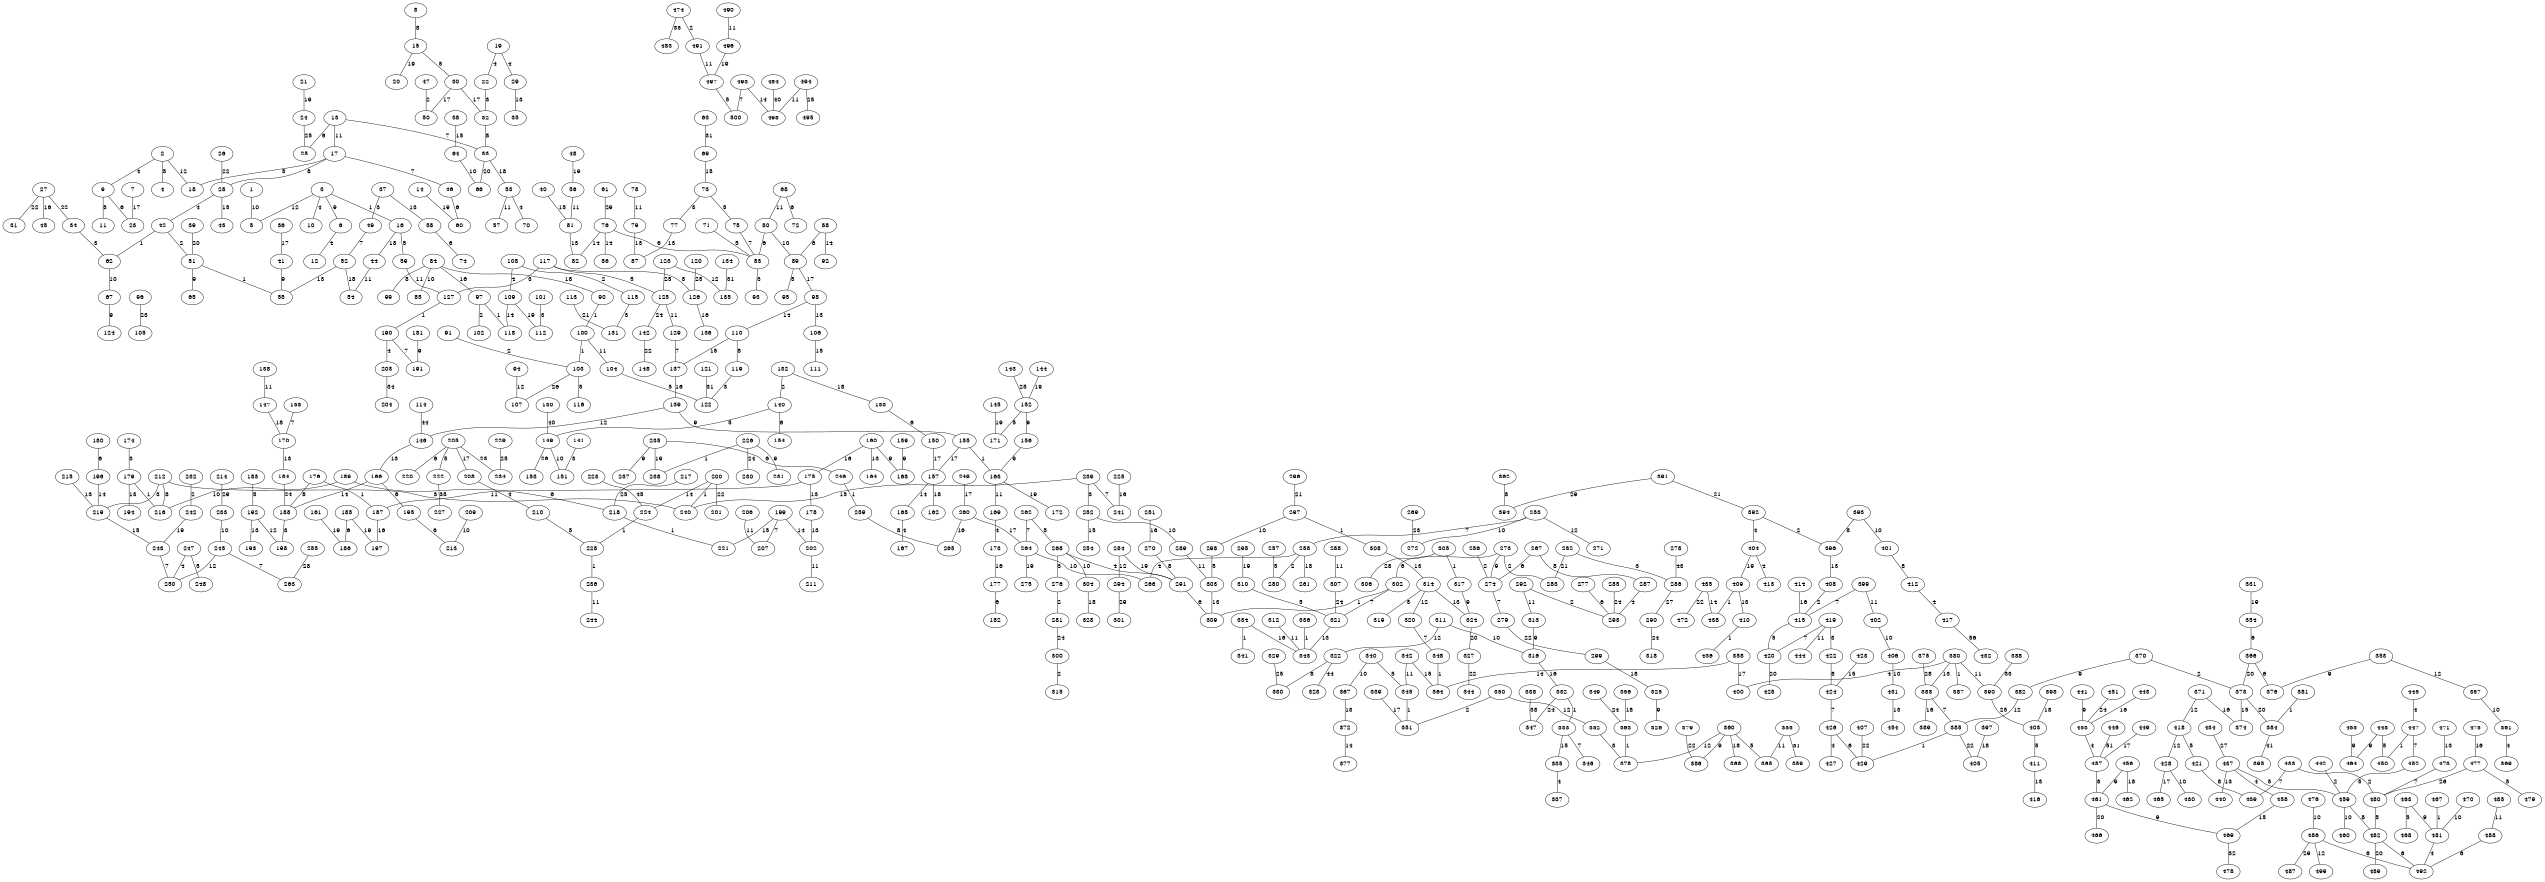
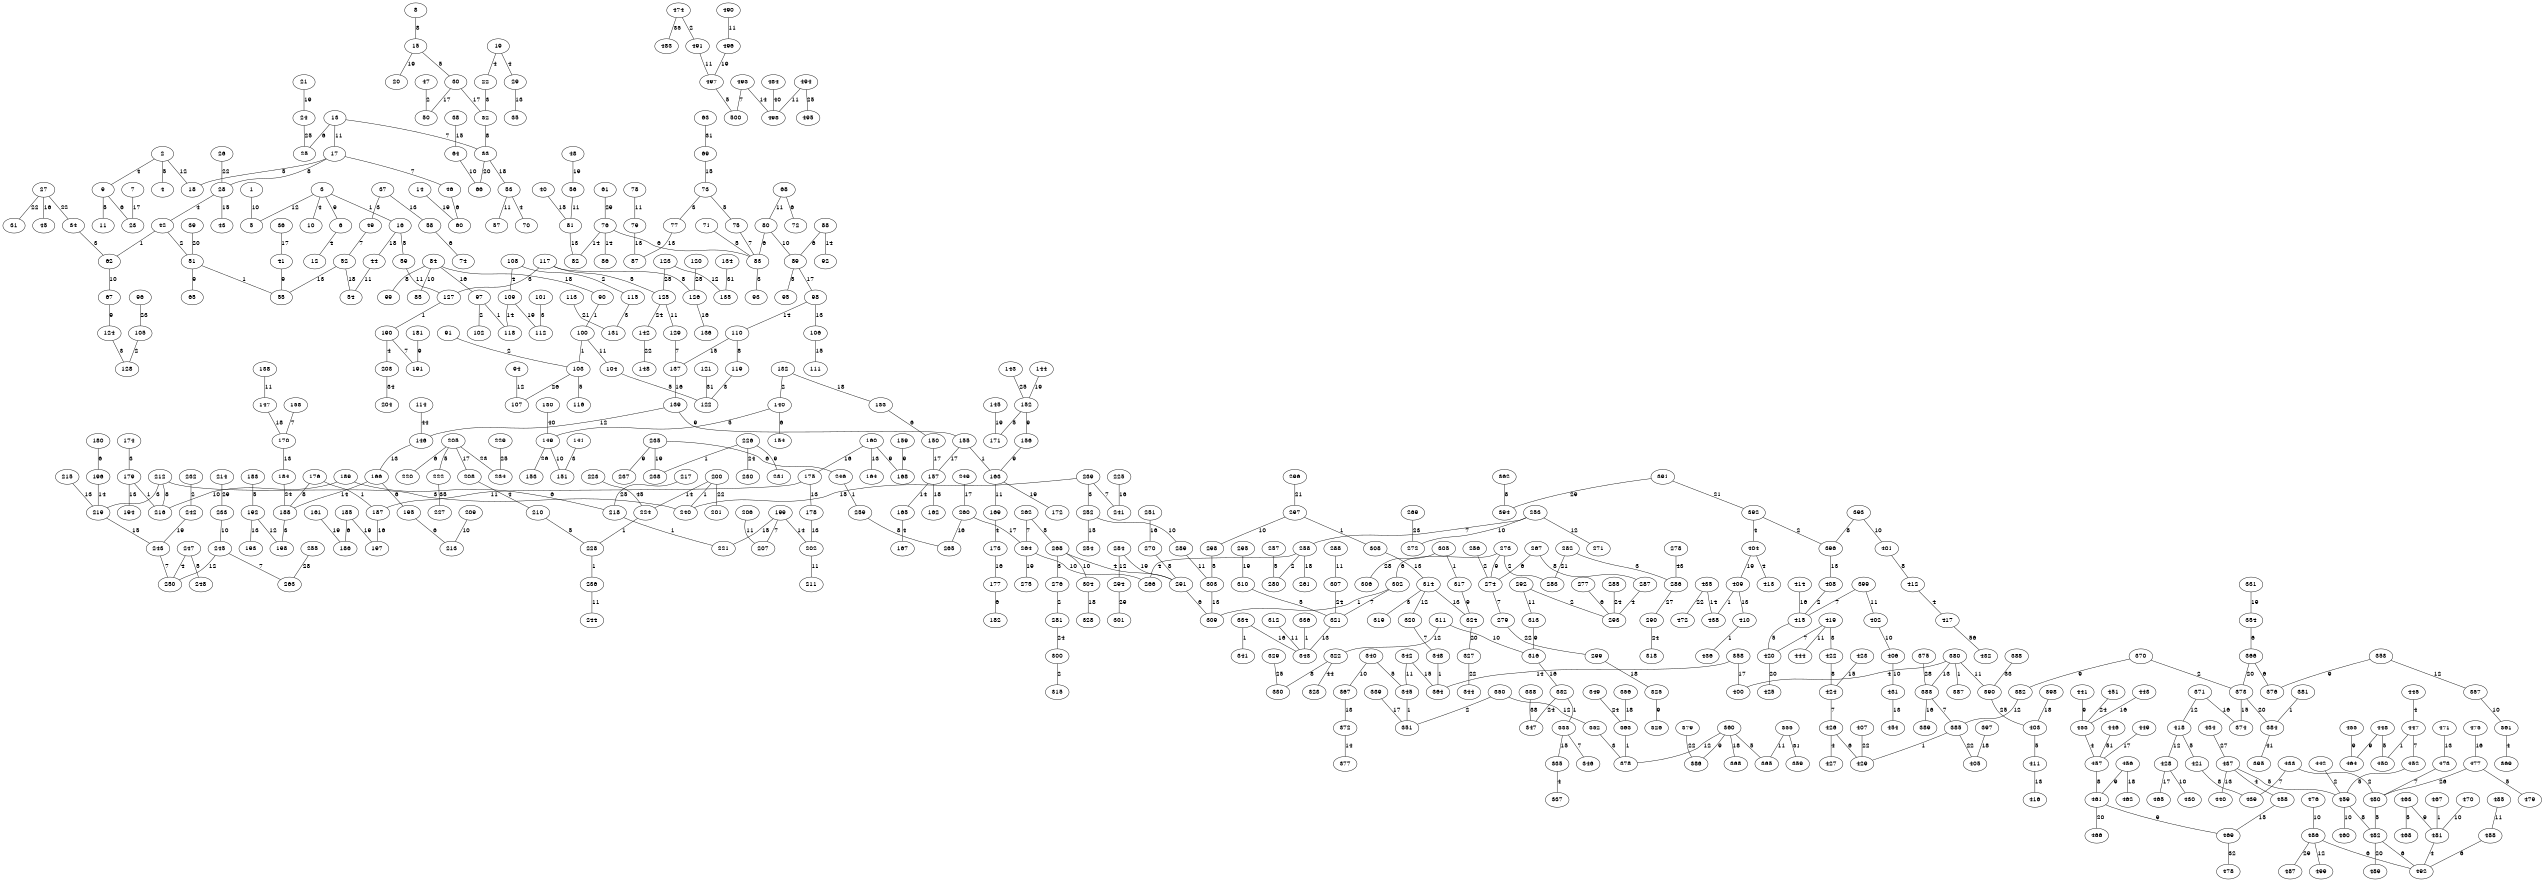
node "128": added
